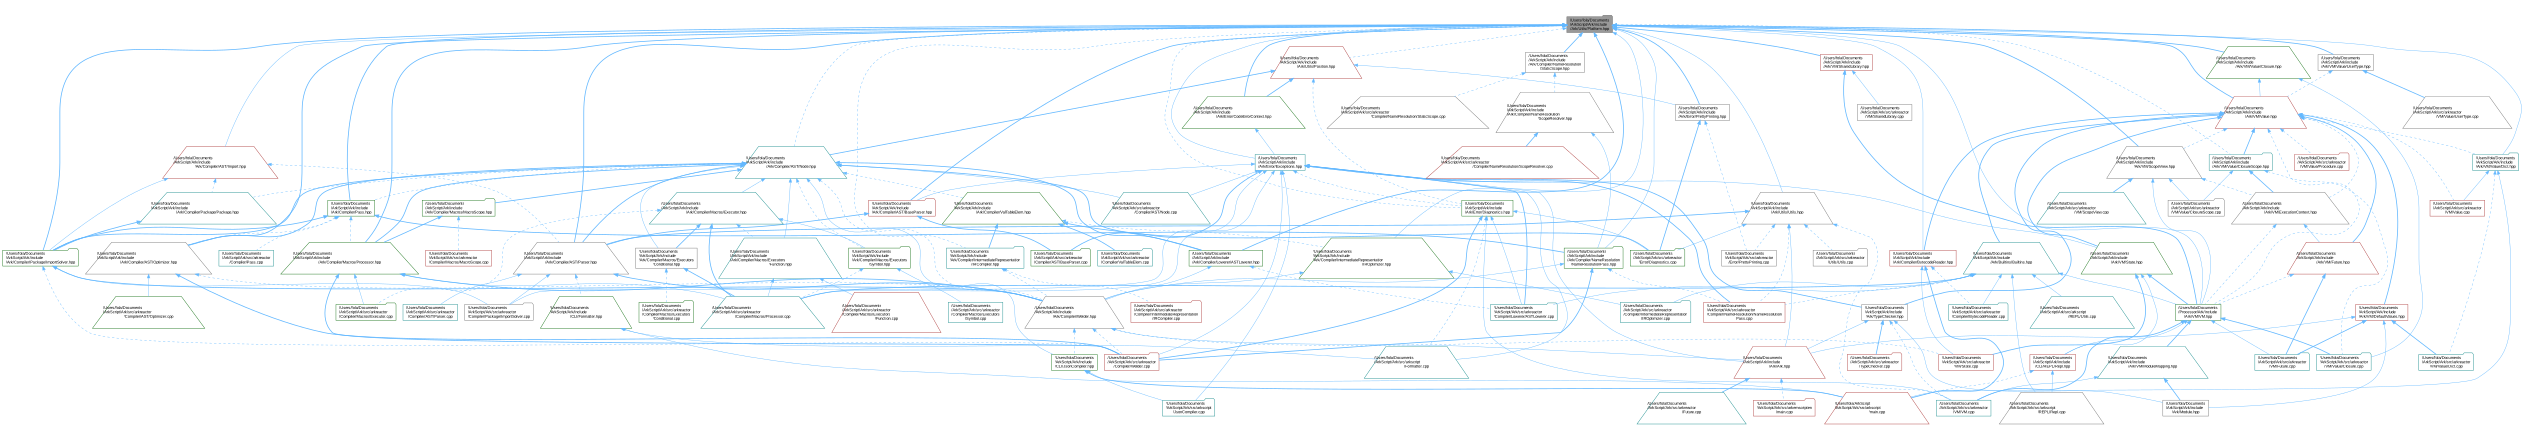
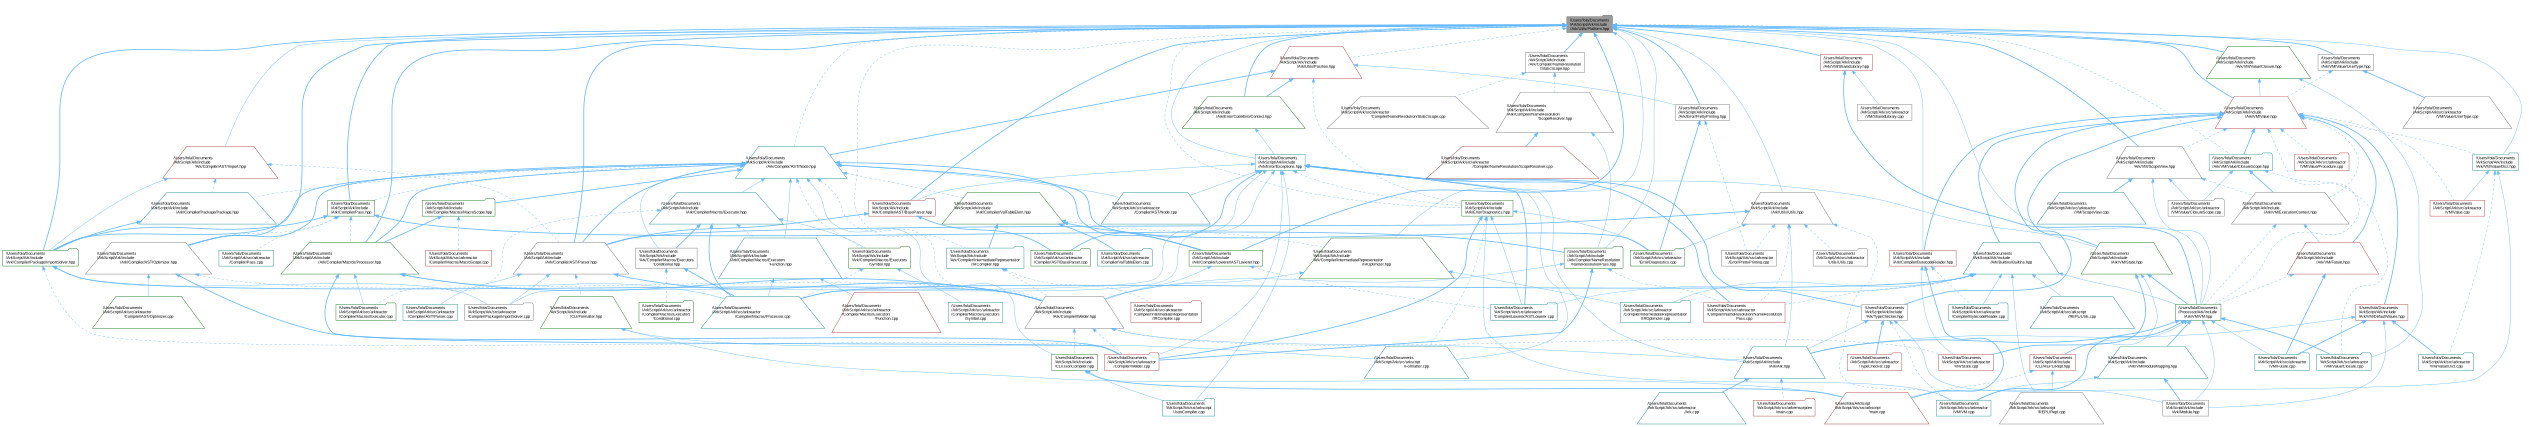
edge "/Users/fola/Documents /ArkScript/Ark/include /Ark/Ark.hpp" -> "/Users/fola/Documents /Processor/Ark/include /Ark/VM/VM.hpp": added
node "/Users/fola/Documents /ArkScript/Ark/include /Ark/Ark.hpp": color brown -> teal
edge "/Users/fola/Documents /ArkScript/Ark/include /Ark/Module.hpp" -> "/Users/fola/Documents /Processor/Ark/include /Ark/VM/VM.hpp": added
node "/Users/fola/Documents /ArkScript/Ark/src/arkreactor /Future.cpp": label "/Users/fola/Documents /ArkScript/Ark/src/arkreactor /Future.cpp" -> "/Users/fola/Documents /ArkScript/Ark/src/arkreactor /Ark.cpp"
